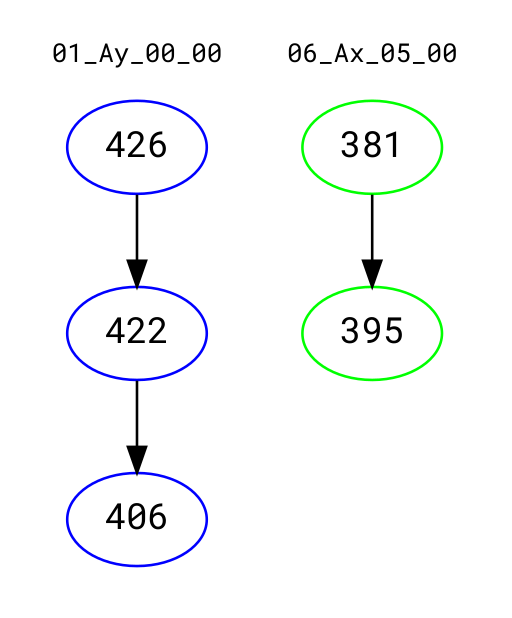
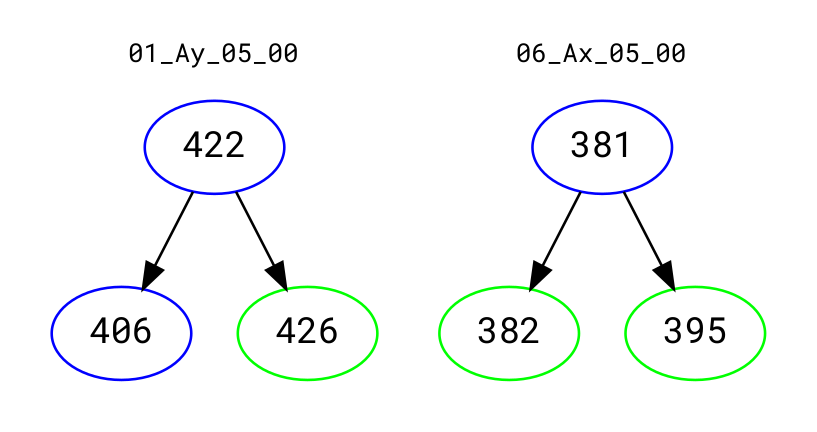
cluster "01_Ay_00_00": label "01_Ay_00_00" -> "01_Ay_05_00"
node "426": color blue -> green
node "381": color green -> blue
edge "426" -> "422": reversed
node "382": added
